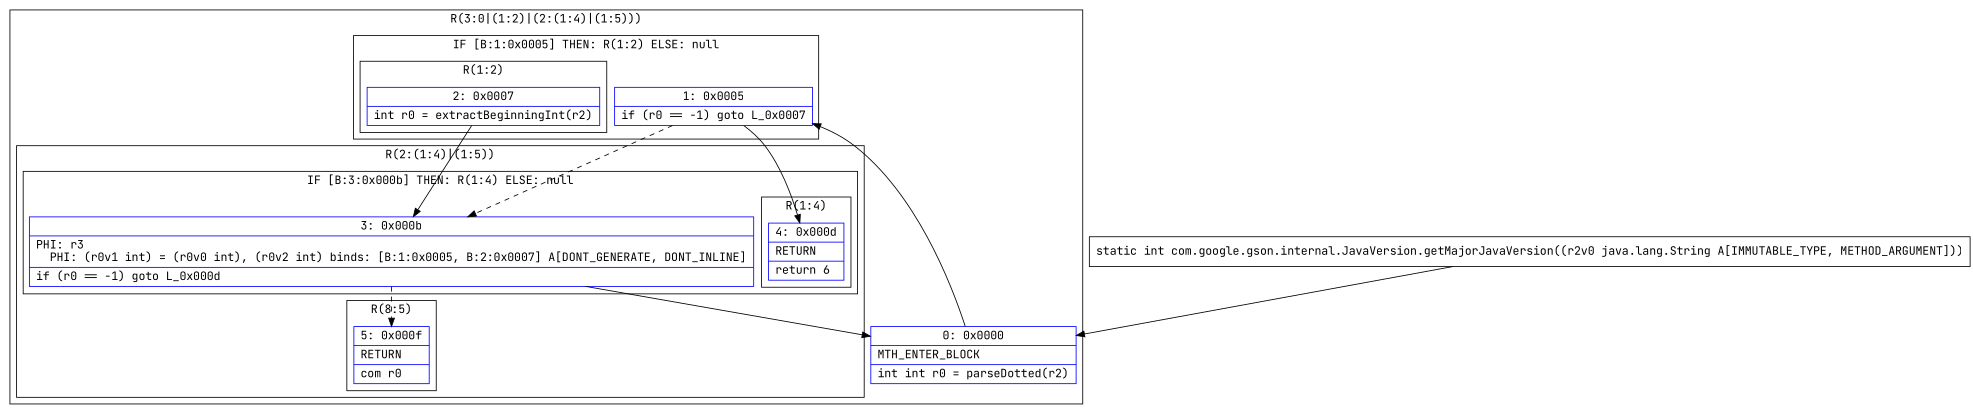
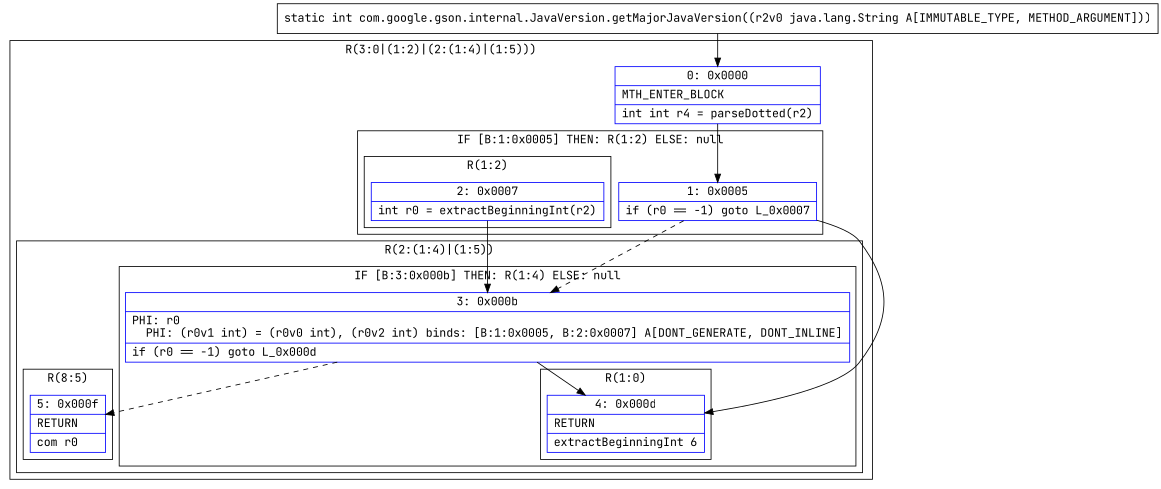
cluster "R(1:4)": label "R(1:4)" -> "R(1:0)"
node "3: 0x000b": text "PHI: r3" -> "PHI: r0"
node "4: 0x000d": text "return 6" -> "extractBeginningInt 6"
edge "3: 0x000b" -> "0: 0x0000": now "3: 0x000b" -> "4: 0x000d"
node "0: 0x0000": text "int int r0 = parseDotted(r2)" -> "int int r4 = parseDotted(r2)"
